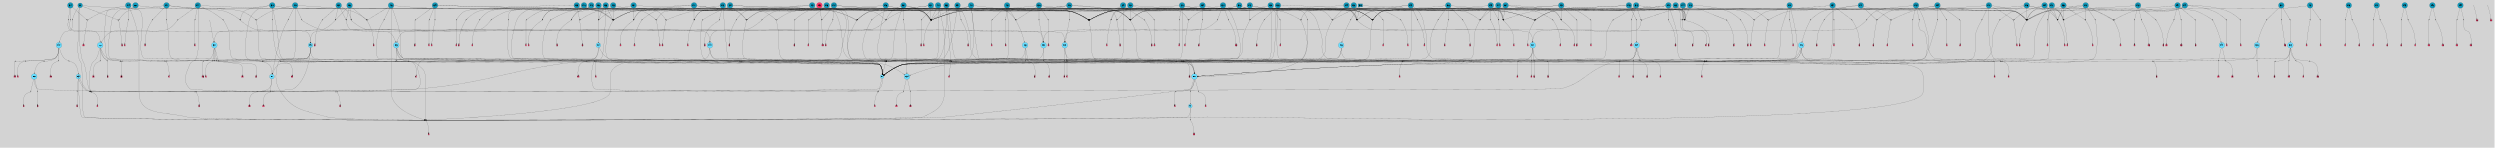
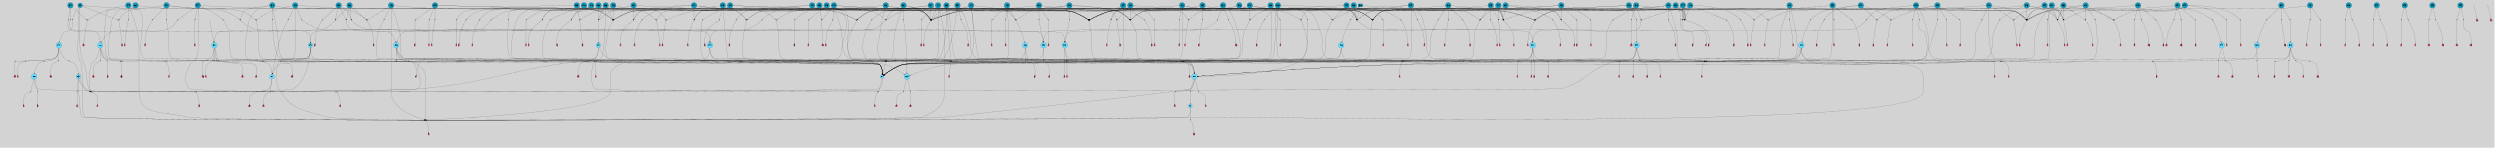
node "T453": fillcolor #ff3366 -> #1199bb
